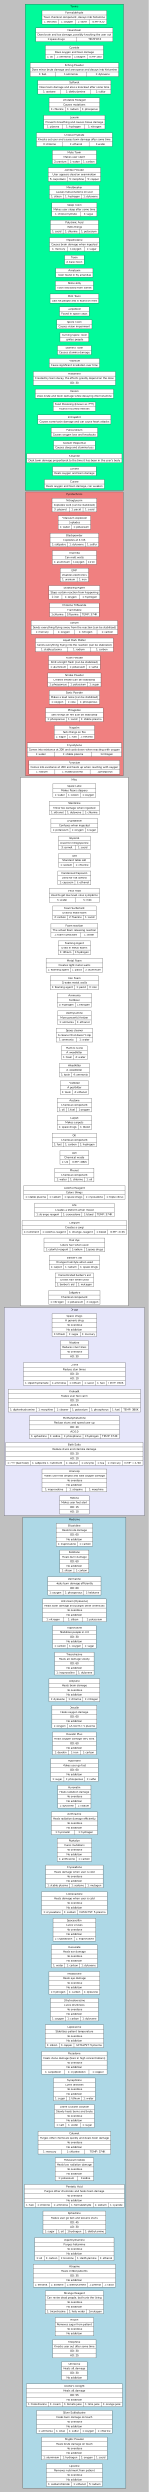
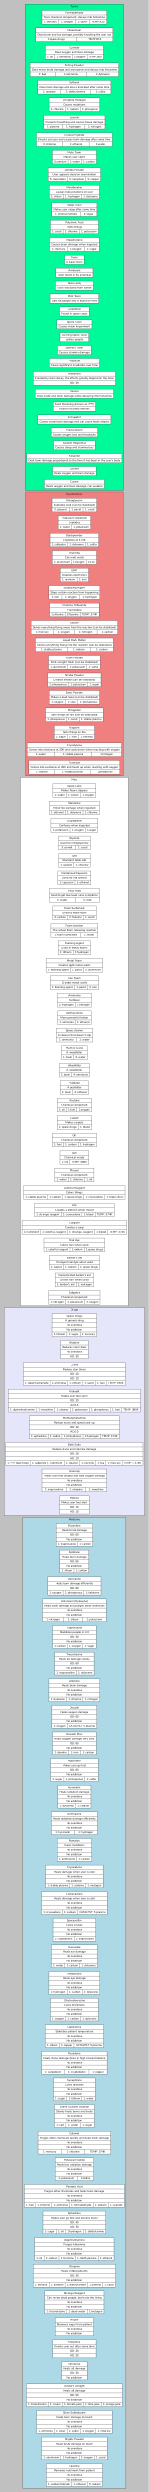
node "Strange Reagent": text "1: holy water" -> "1: dead water"
